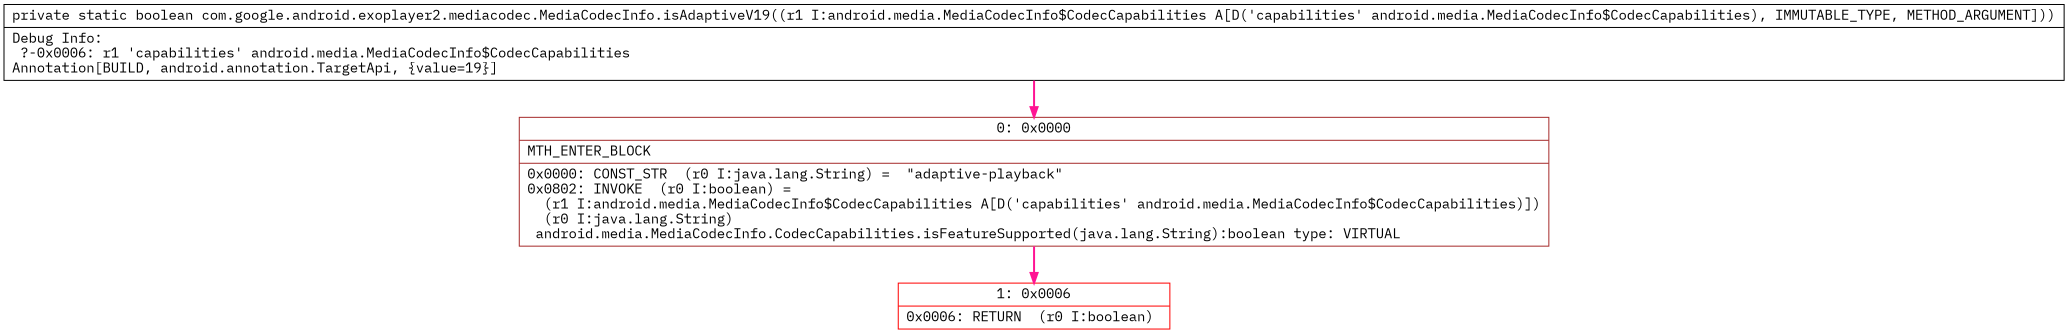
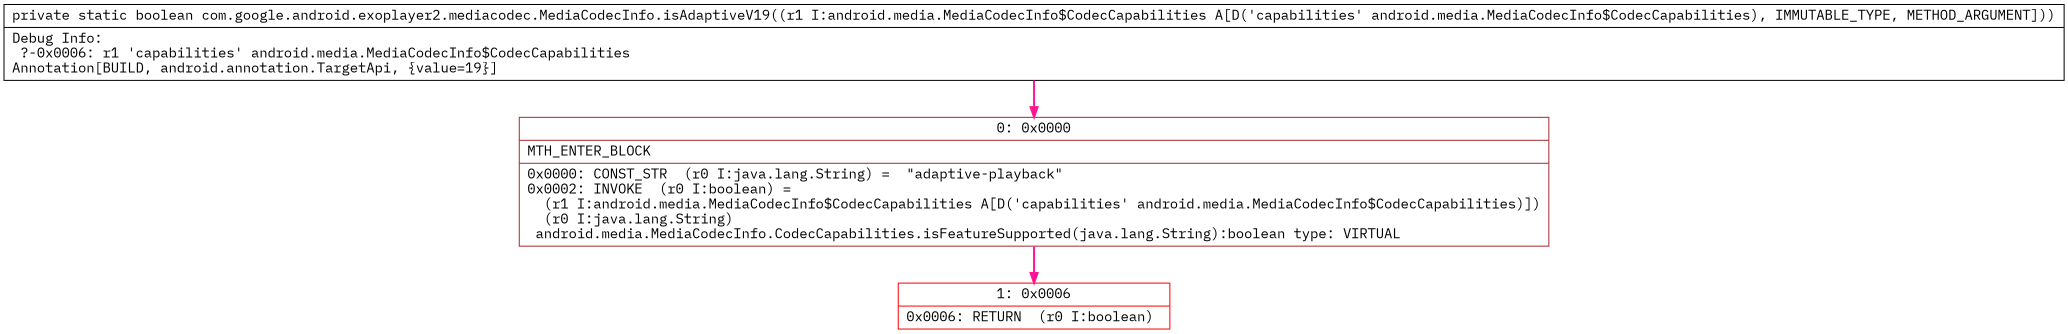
node "0: 0x0000": text "0x0802: INVOKE  (r0 I:boolean) =" -> "0x0002: INVOKE  (r0 I:boolean) ="
